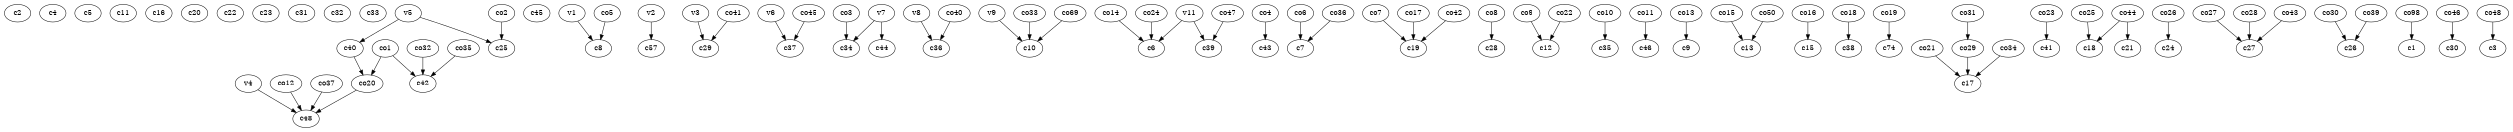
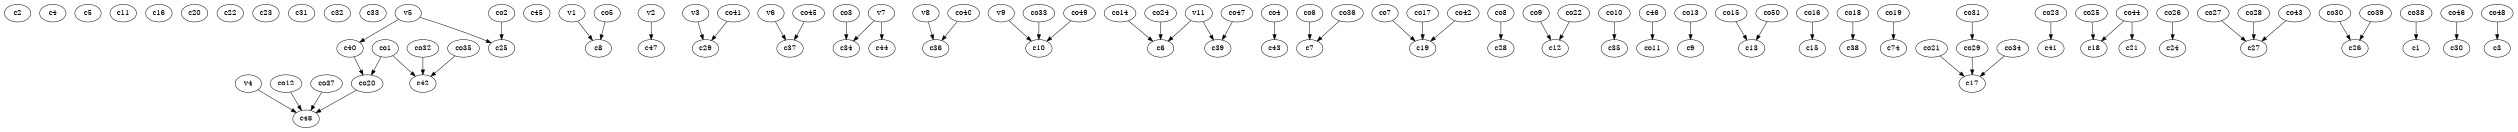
node "co69": label "co69" -> "co49"
node "co98": label "co98" -> "co38"
edge "co11" -> "c46": reversed
node "c57": label "c57" -> "c47"
